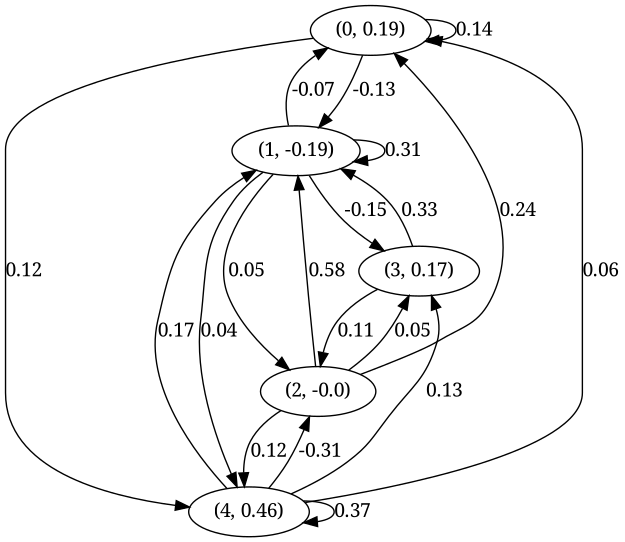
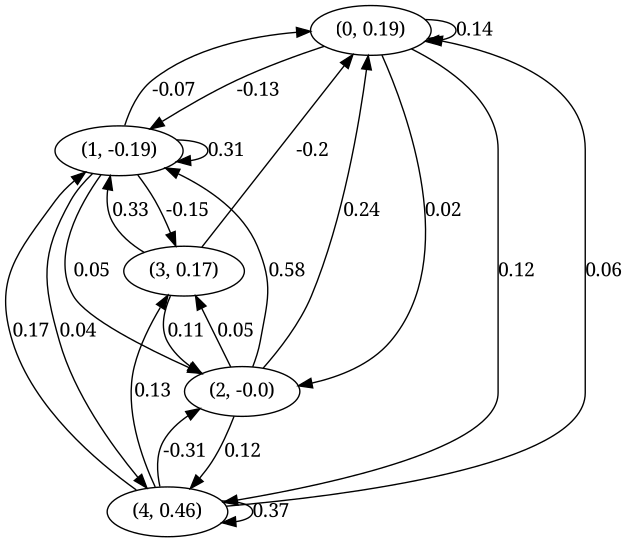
edge "(3, 0.17)" -> "(0, 0.19)": added, label "-0.2"
edge "(0, 0.19)" -> "(2, -0.0)": added, label "0.02"
